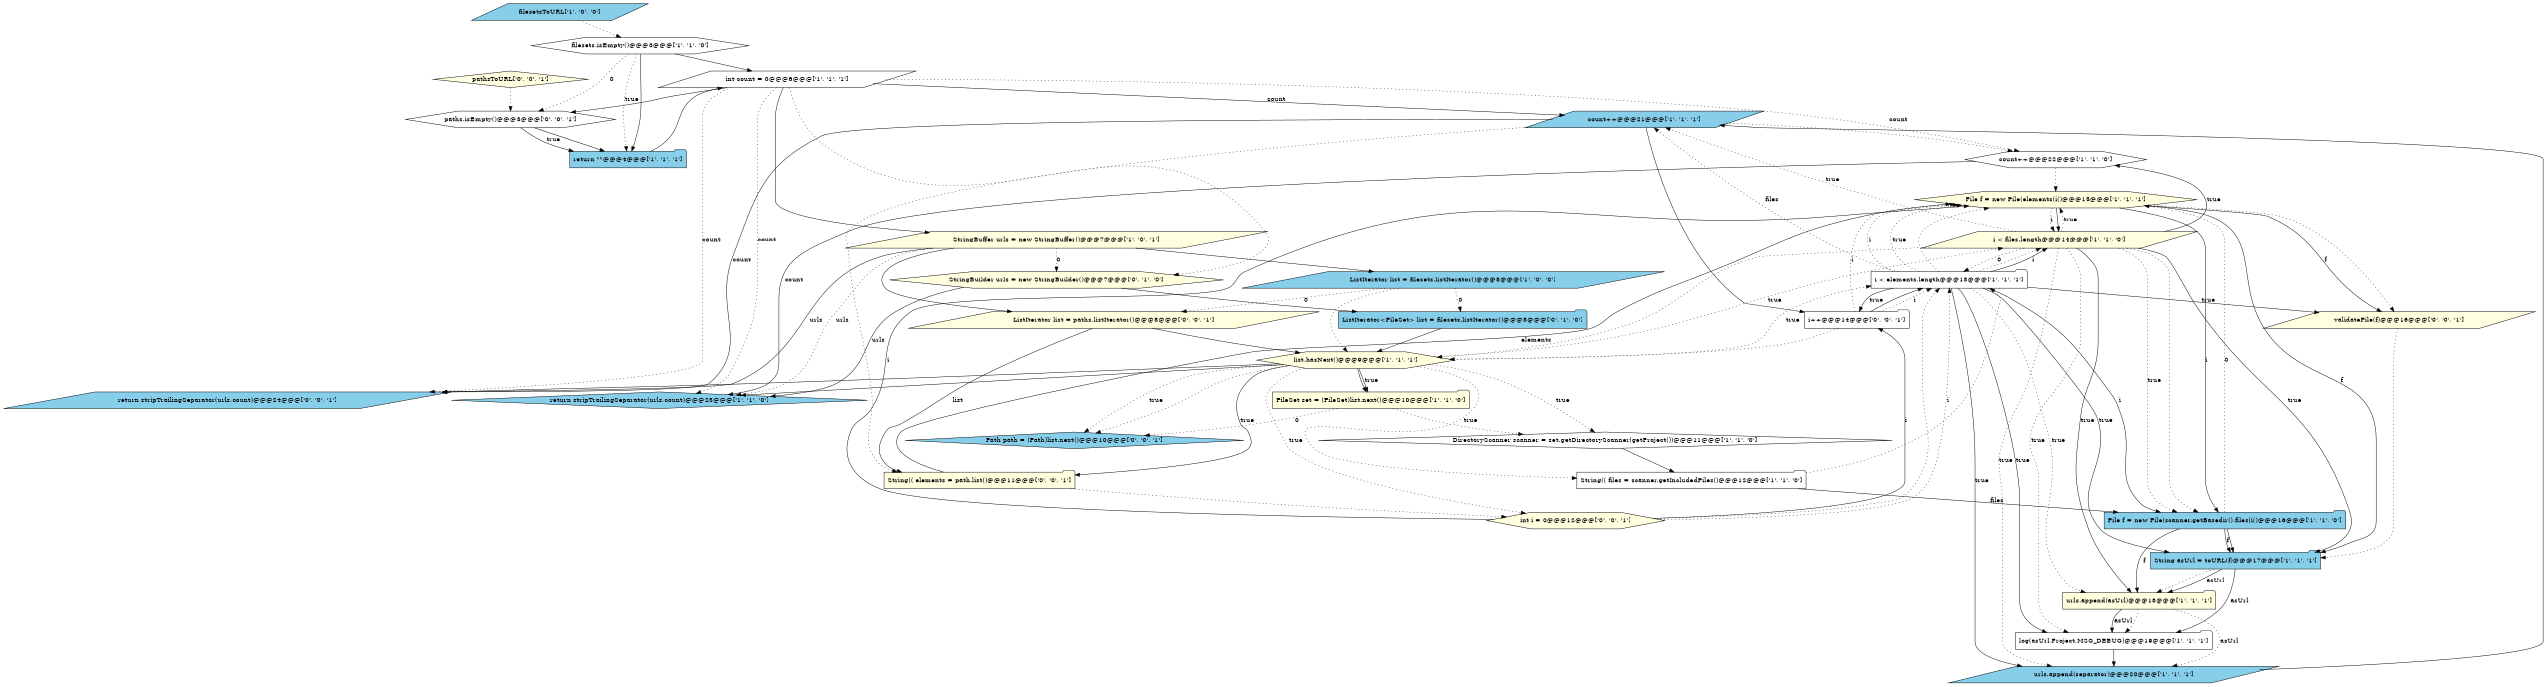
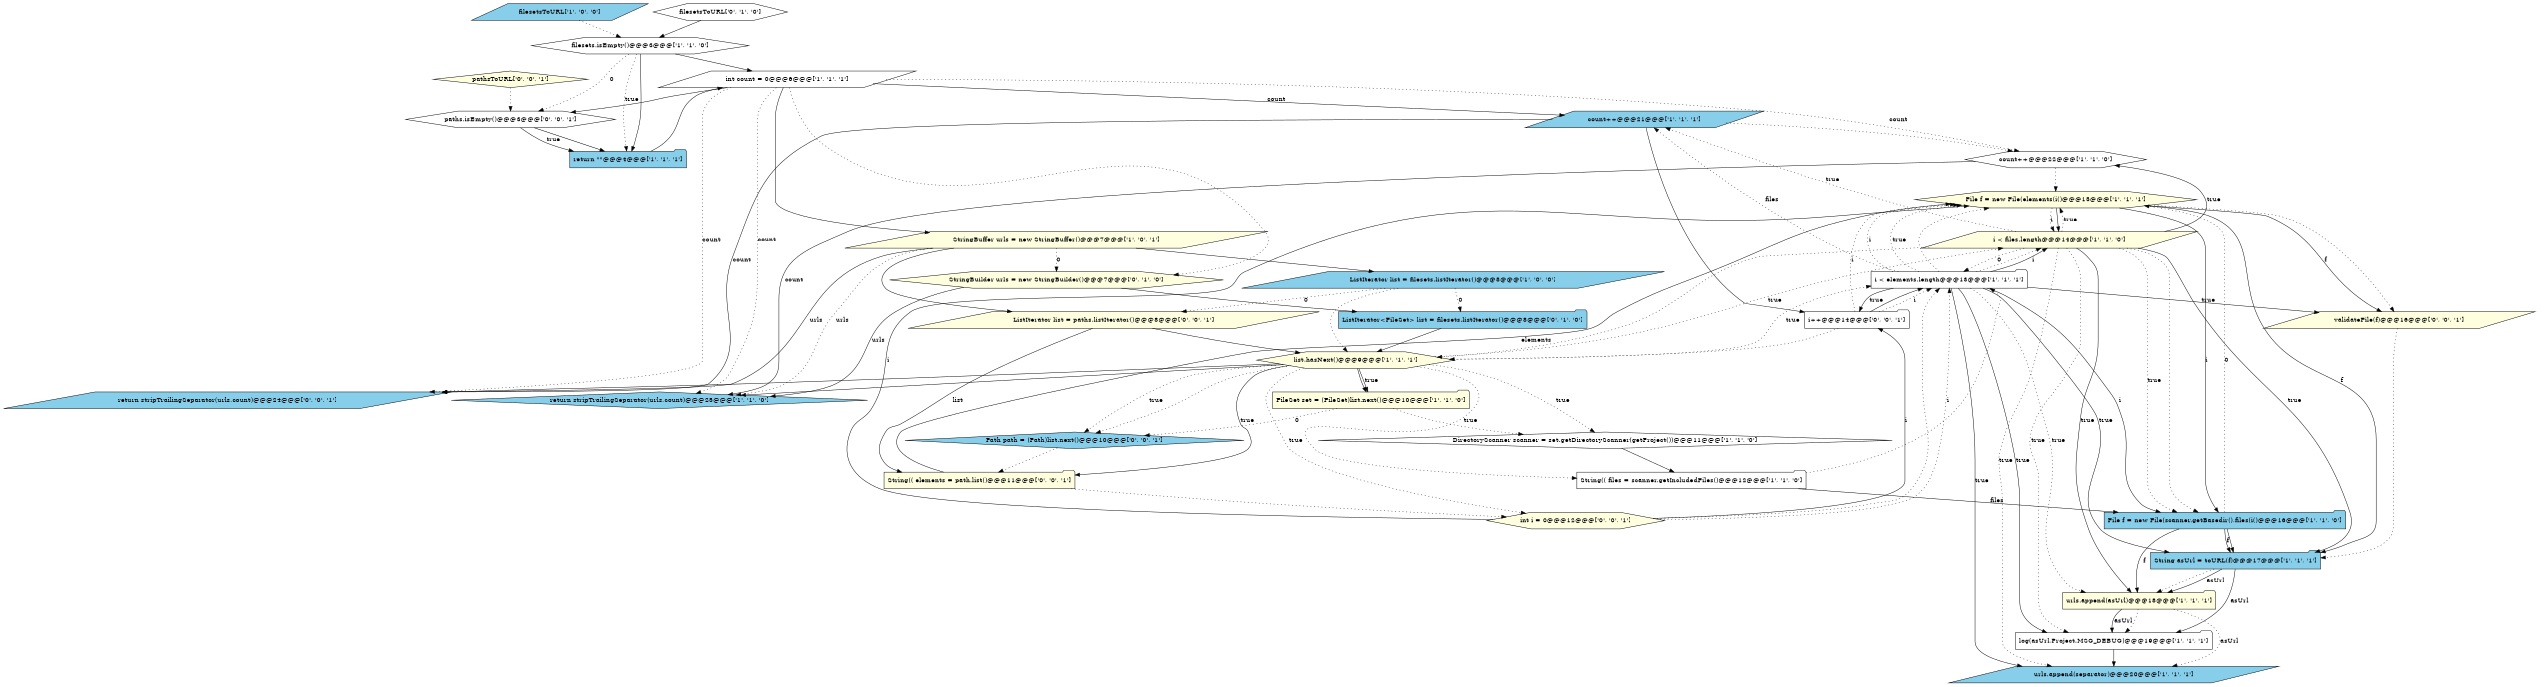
node "filesetsToURL['0', '1', '0']": added
edge "urls.append(separator)@@@20@@@['1', '1', '1']" -> "count++@@@21@@@['1', '1', '1']": removed
edge "count++@@@21@@@['1', '1', '1']" -> "String(( elements = path.list()@@@11@@@['0', '0', '1']": now "Path path = (Path)list.next()@@@10@@@['0', '0', '1']" -> "String(( elements = path.list()@@@11@@@['0', '0', '1']"
